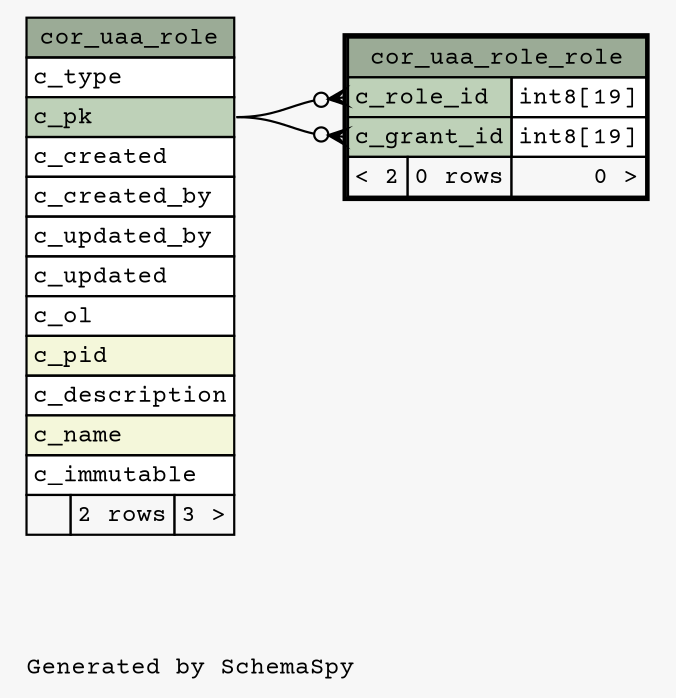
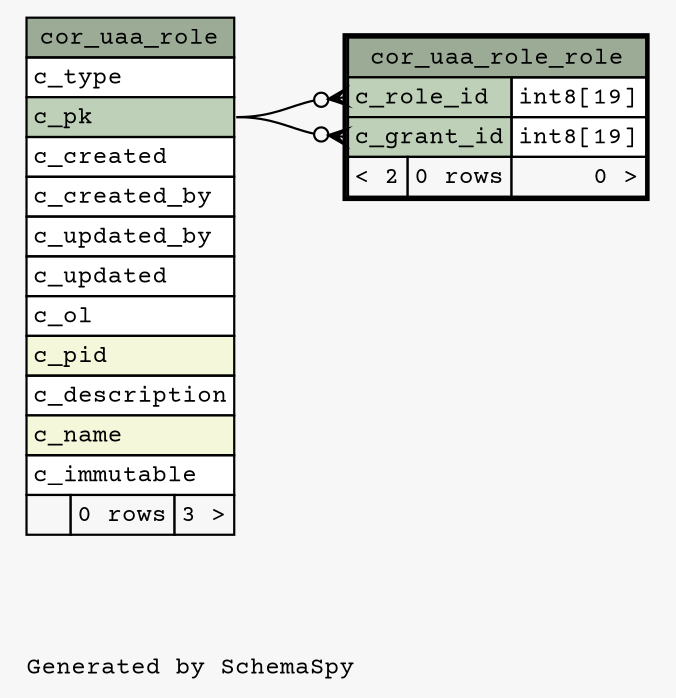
node "cor_uaa_role": text "2 rows" -> "0 rows"
